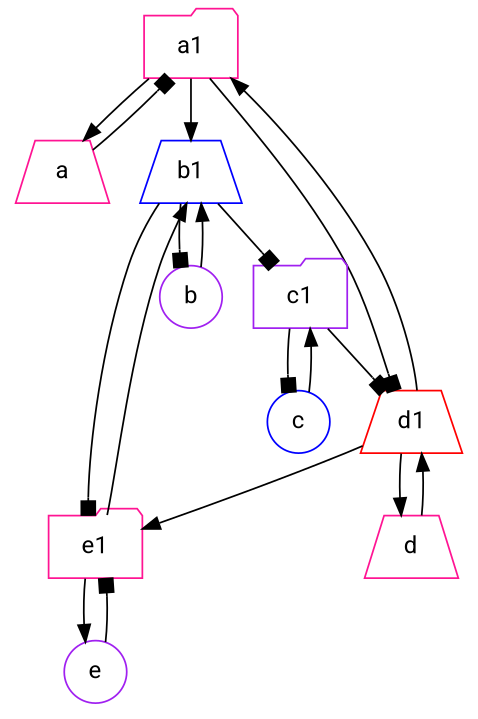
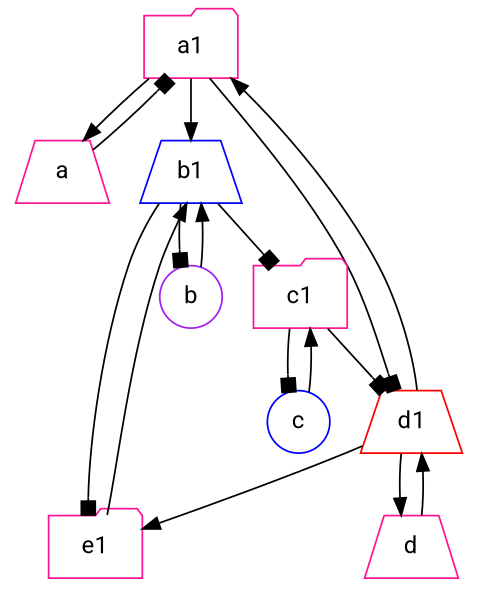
node "c1": color purple -> deeppink
node "e": removed
